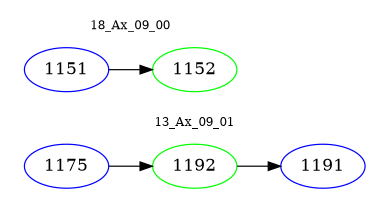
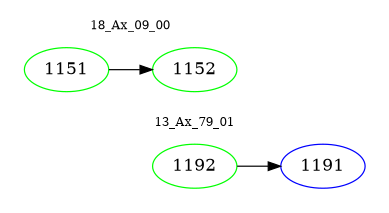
node "1151": color blue -> green
cluster "13_Ax_09_01": label "13_Ax_09_01" -> "13_Ax_79_01"
node "1175": removed
